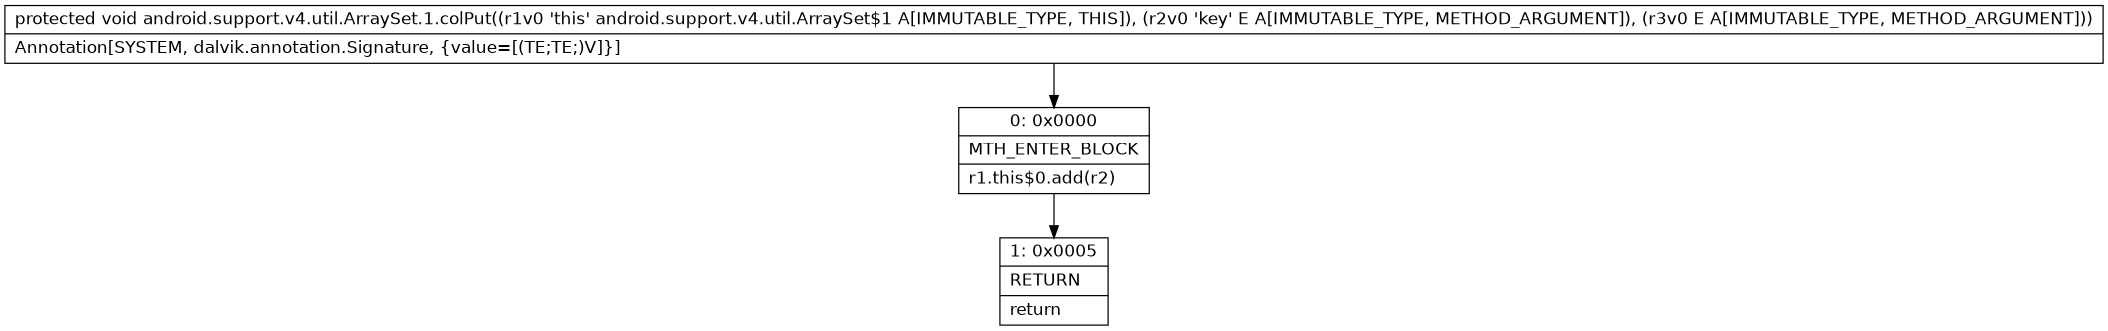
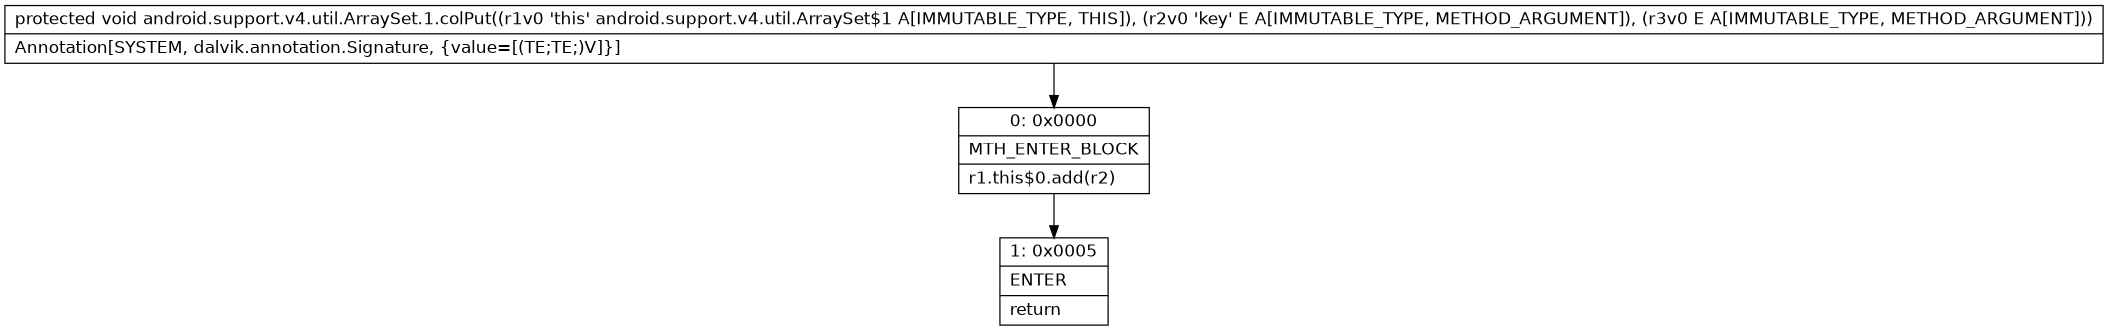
node "1: 0x0005": text "RETURN" -> "ENTER"
